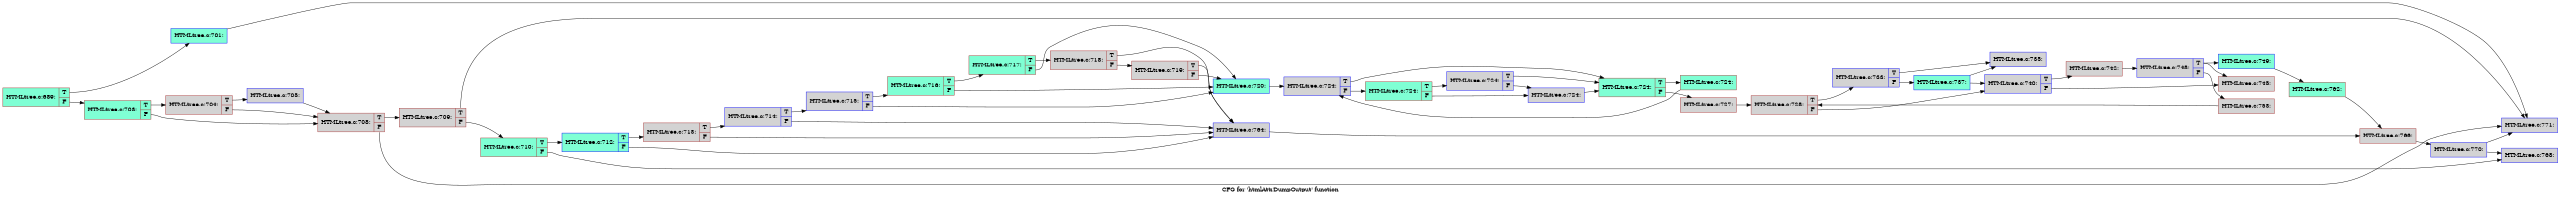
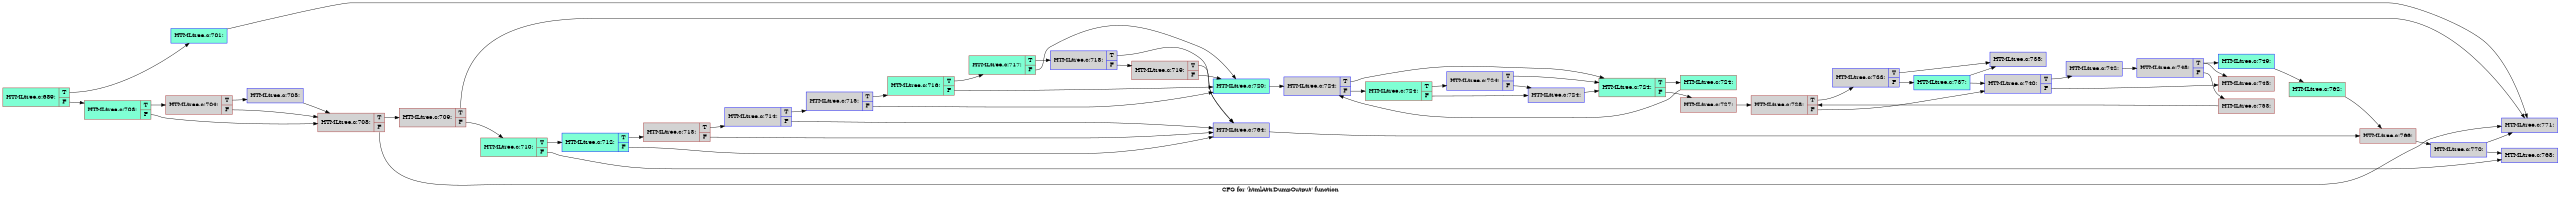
node "HTMLtree.c:718:": color brown -> blue
node "HTMLtree.c:742:": color brown -> blue
